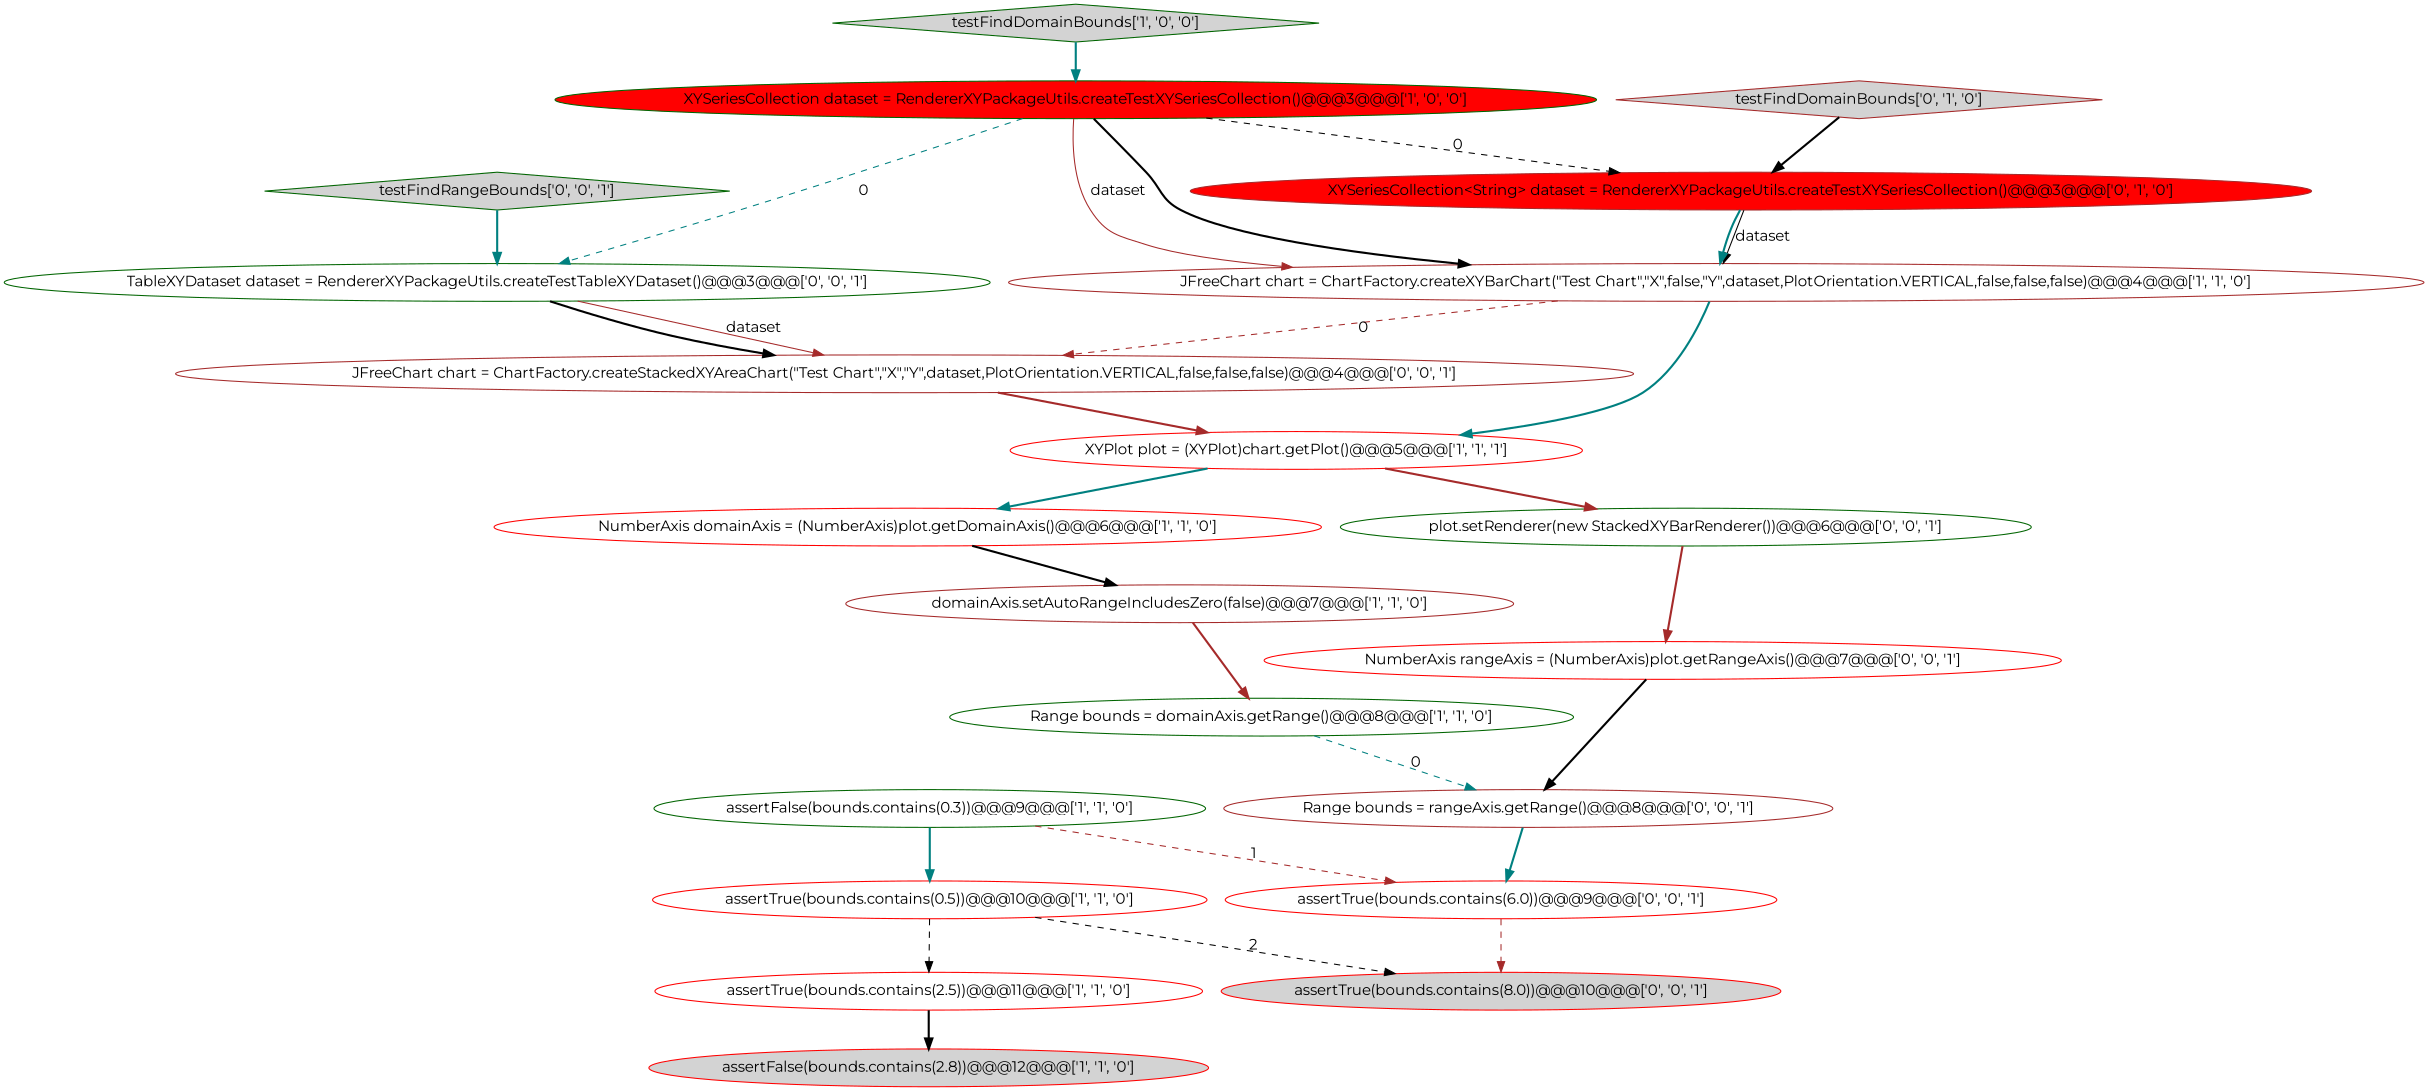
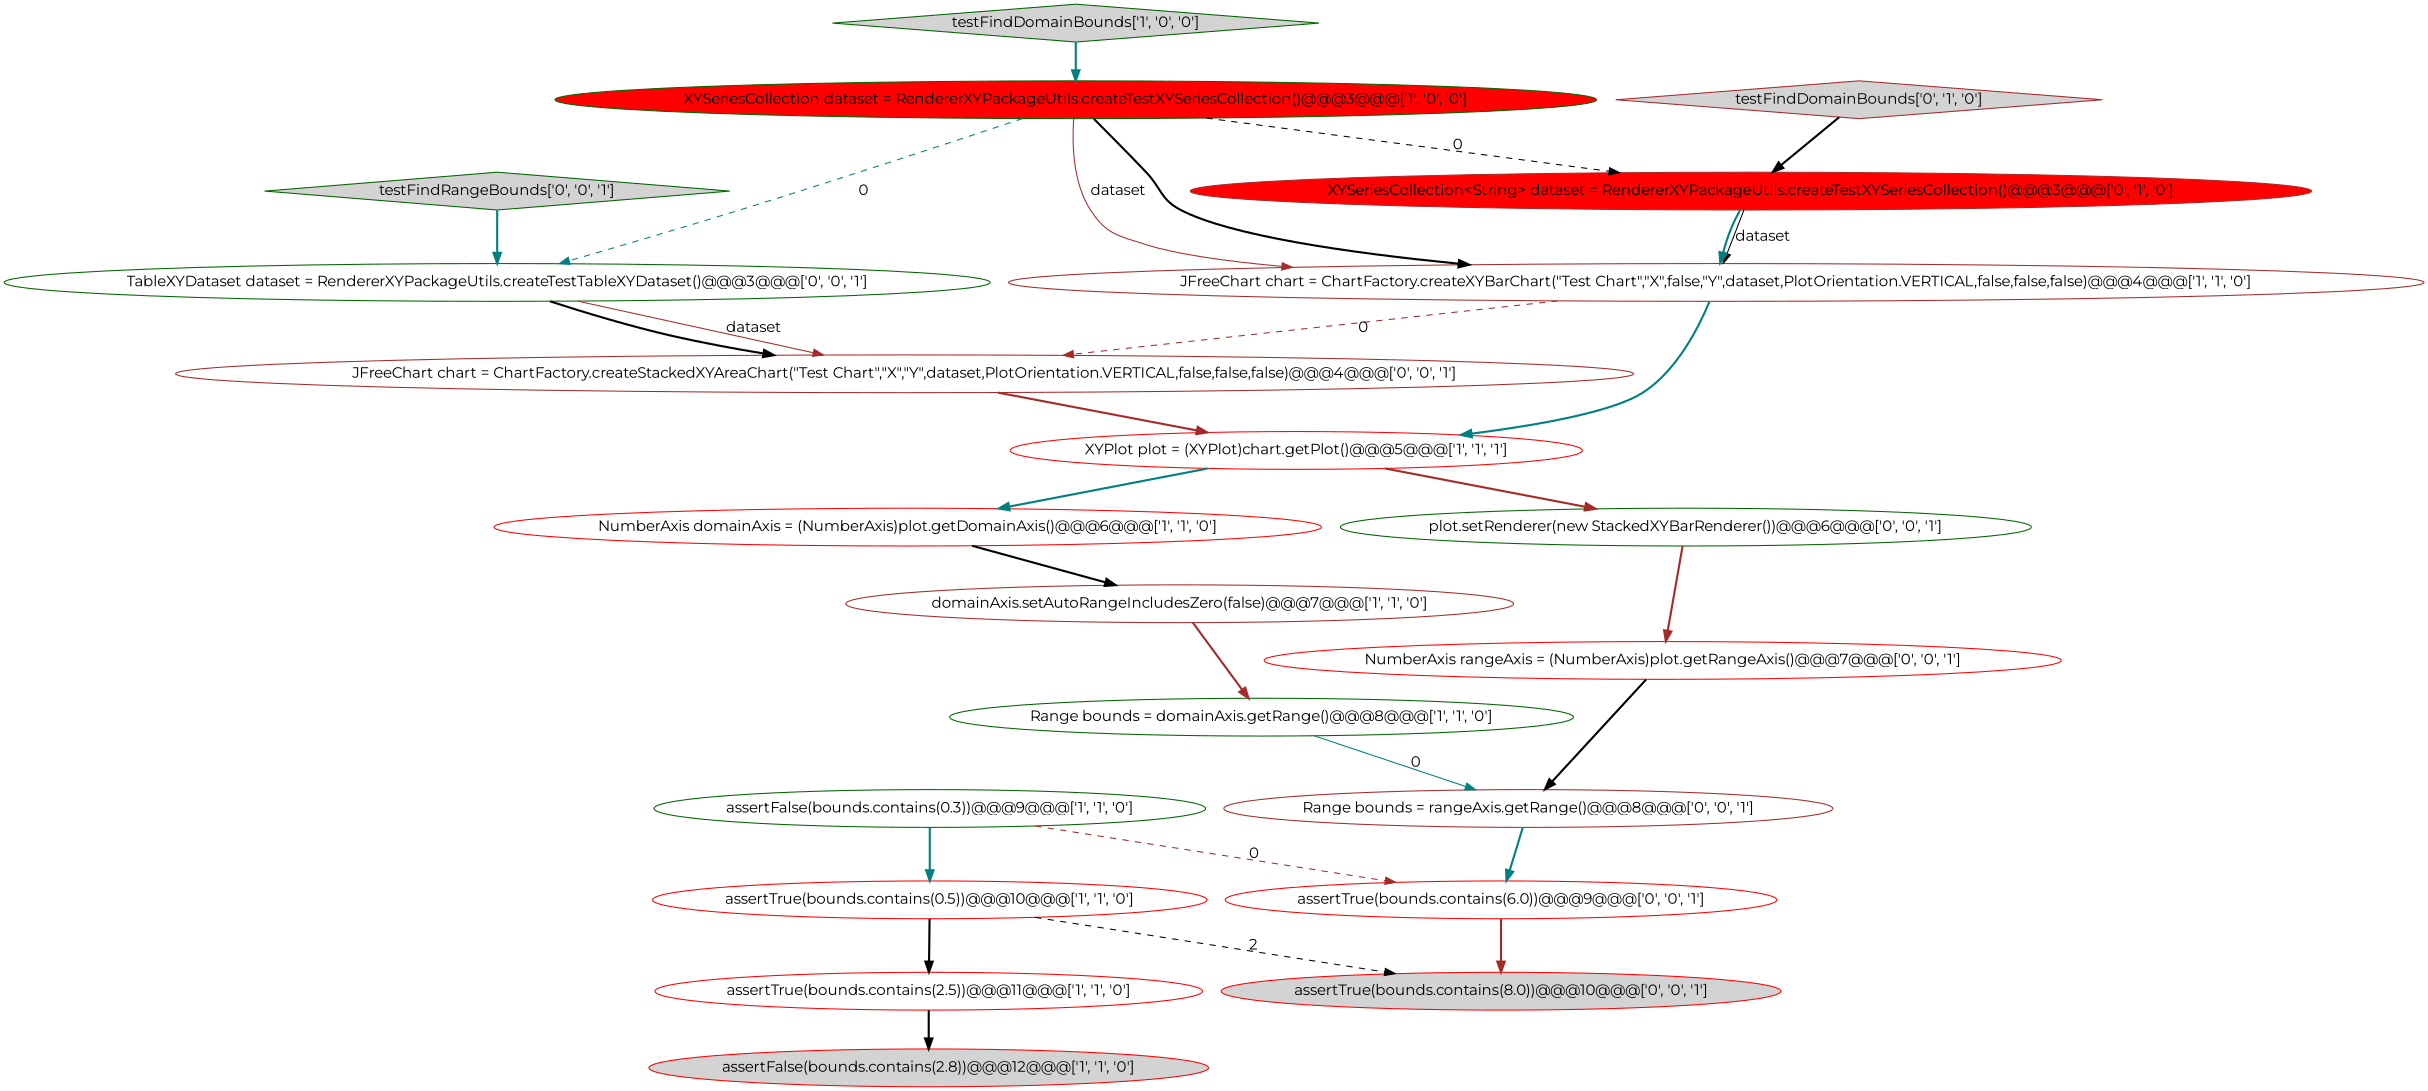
edge "Range bounds = domainAxis.getRange()@@@8@@@['1', '1', '0']" -> "Range bounds = rangeAxis.getRange()@@@8@@@['0', '0', '1']": style dashed -> solid
edge "assertFalse(bounds.contains(0.3))@@@9@@@['1', '1', '0']" -> "assertTrue(bounds.contains(6.0))@@@9@@@['0', '0', '1']": label "1" -> "0"
edge "assertTrue(bounds.contains(0.5))@@@10@@@['1', '1', '0']" -> "assertTrue(bounds.contains(2.5))@@@11@@@['1', '1', '0']": style dashed -> bold
edge "assertTrue(bounds.contains(6.0))@@@9@@@['0', '0', '1']" -> "assertTrue(bounds.contains(8.0))@@@10@@@['0', '0', '1']": style dashed -> bold
